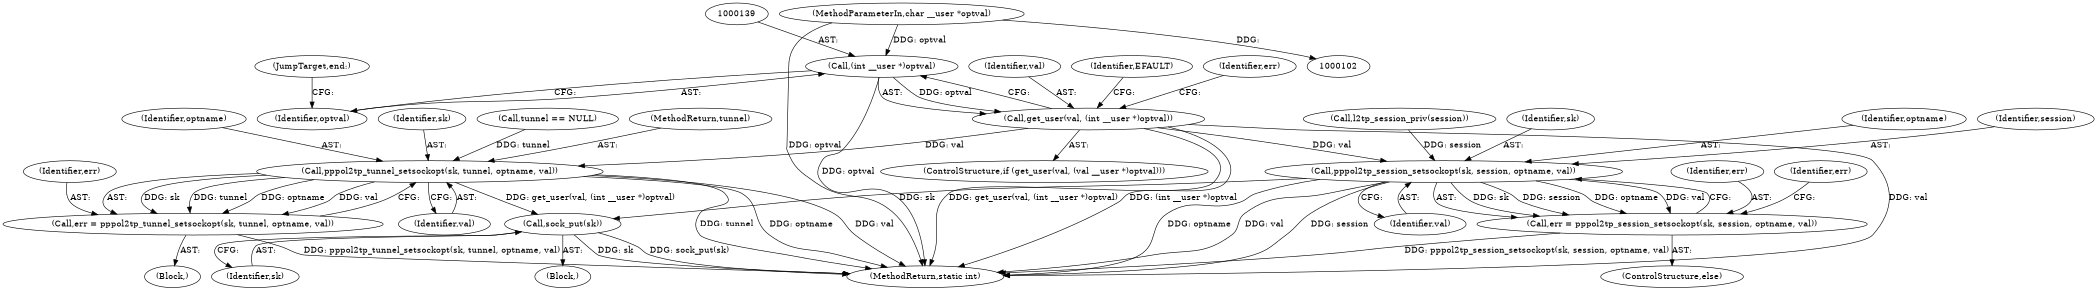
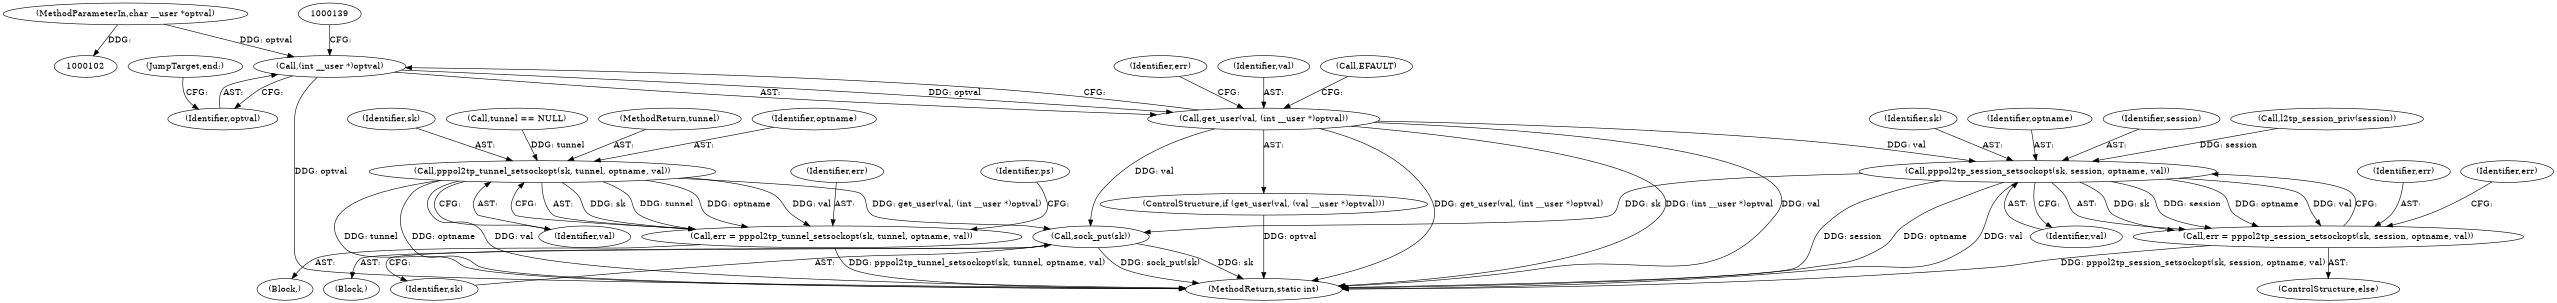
edge "1000139" -> "(Call,(int __user *)optval)": label "AST: " -> "CFG: "
node "(Identifier,EFAULT)": label "(Identifier,EFAULT)" -> "(Call,EFAULT)"
edge "(Call,get_user(val, (int __user *)optval))" -> "(Call,pppol2tp_tunnel_setsockopt(sk, tunnel, optname, val))": now "(Call,get_user(val, (int __user *)optval))" -> "(Call,sock_put(sk))"
edge "(MethodParameterIn,char __user *optval)" -> "(MethodReturn,static int)": now "(ControlStructure,if (get_user(val, (val __user *)optval)))" -> "(MethodReturn,static int)"
node "(Identifier,ps)": added
